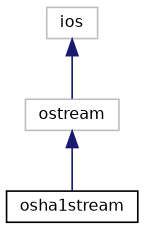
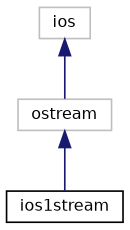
node "osha1stream": label "osha1stream" -> "ios1stream"
